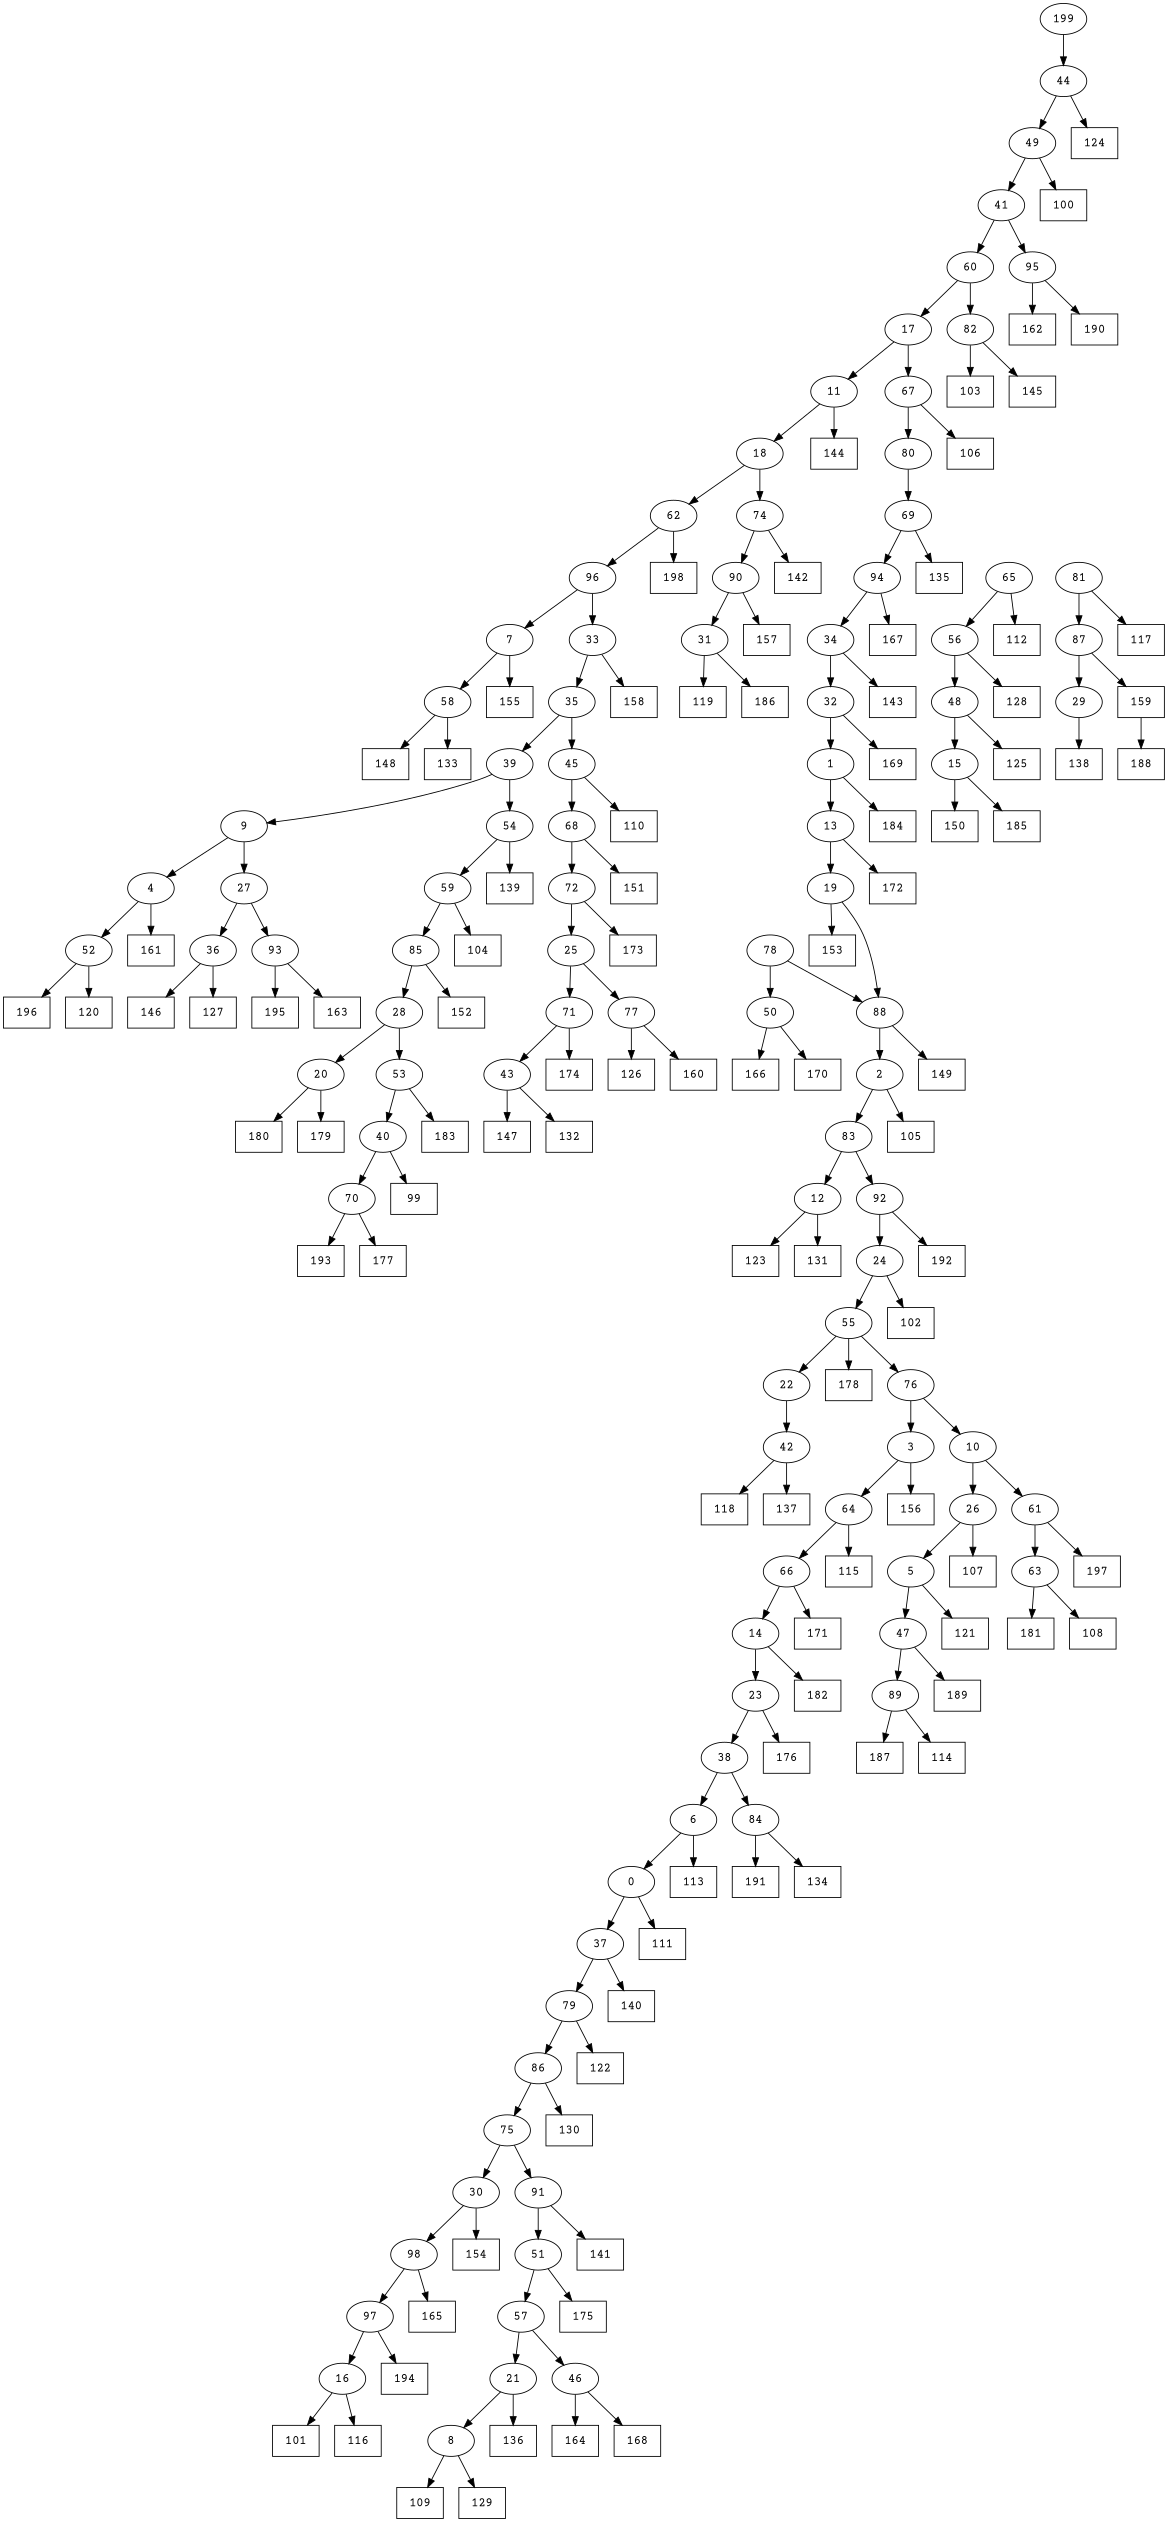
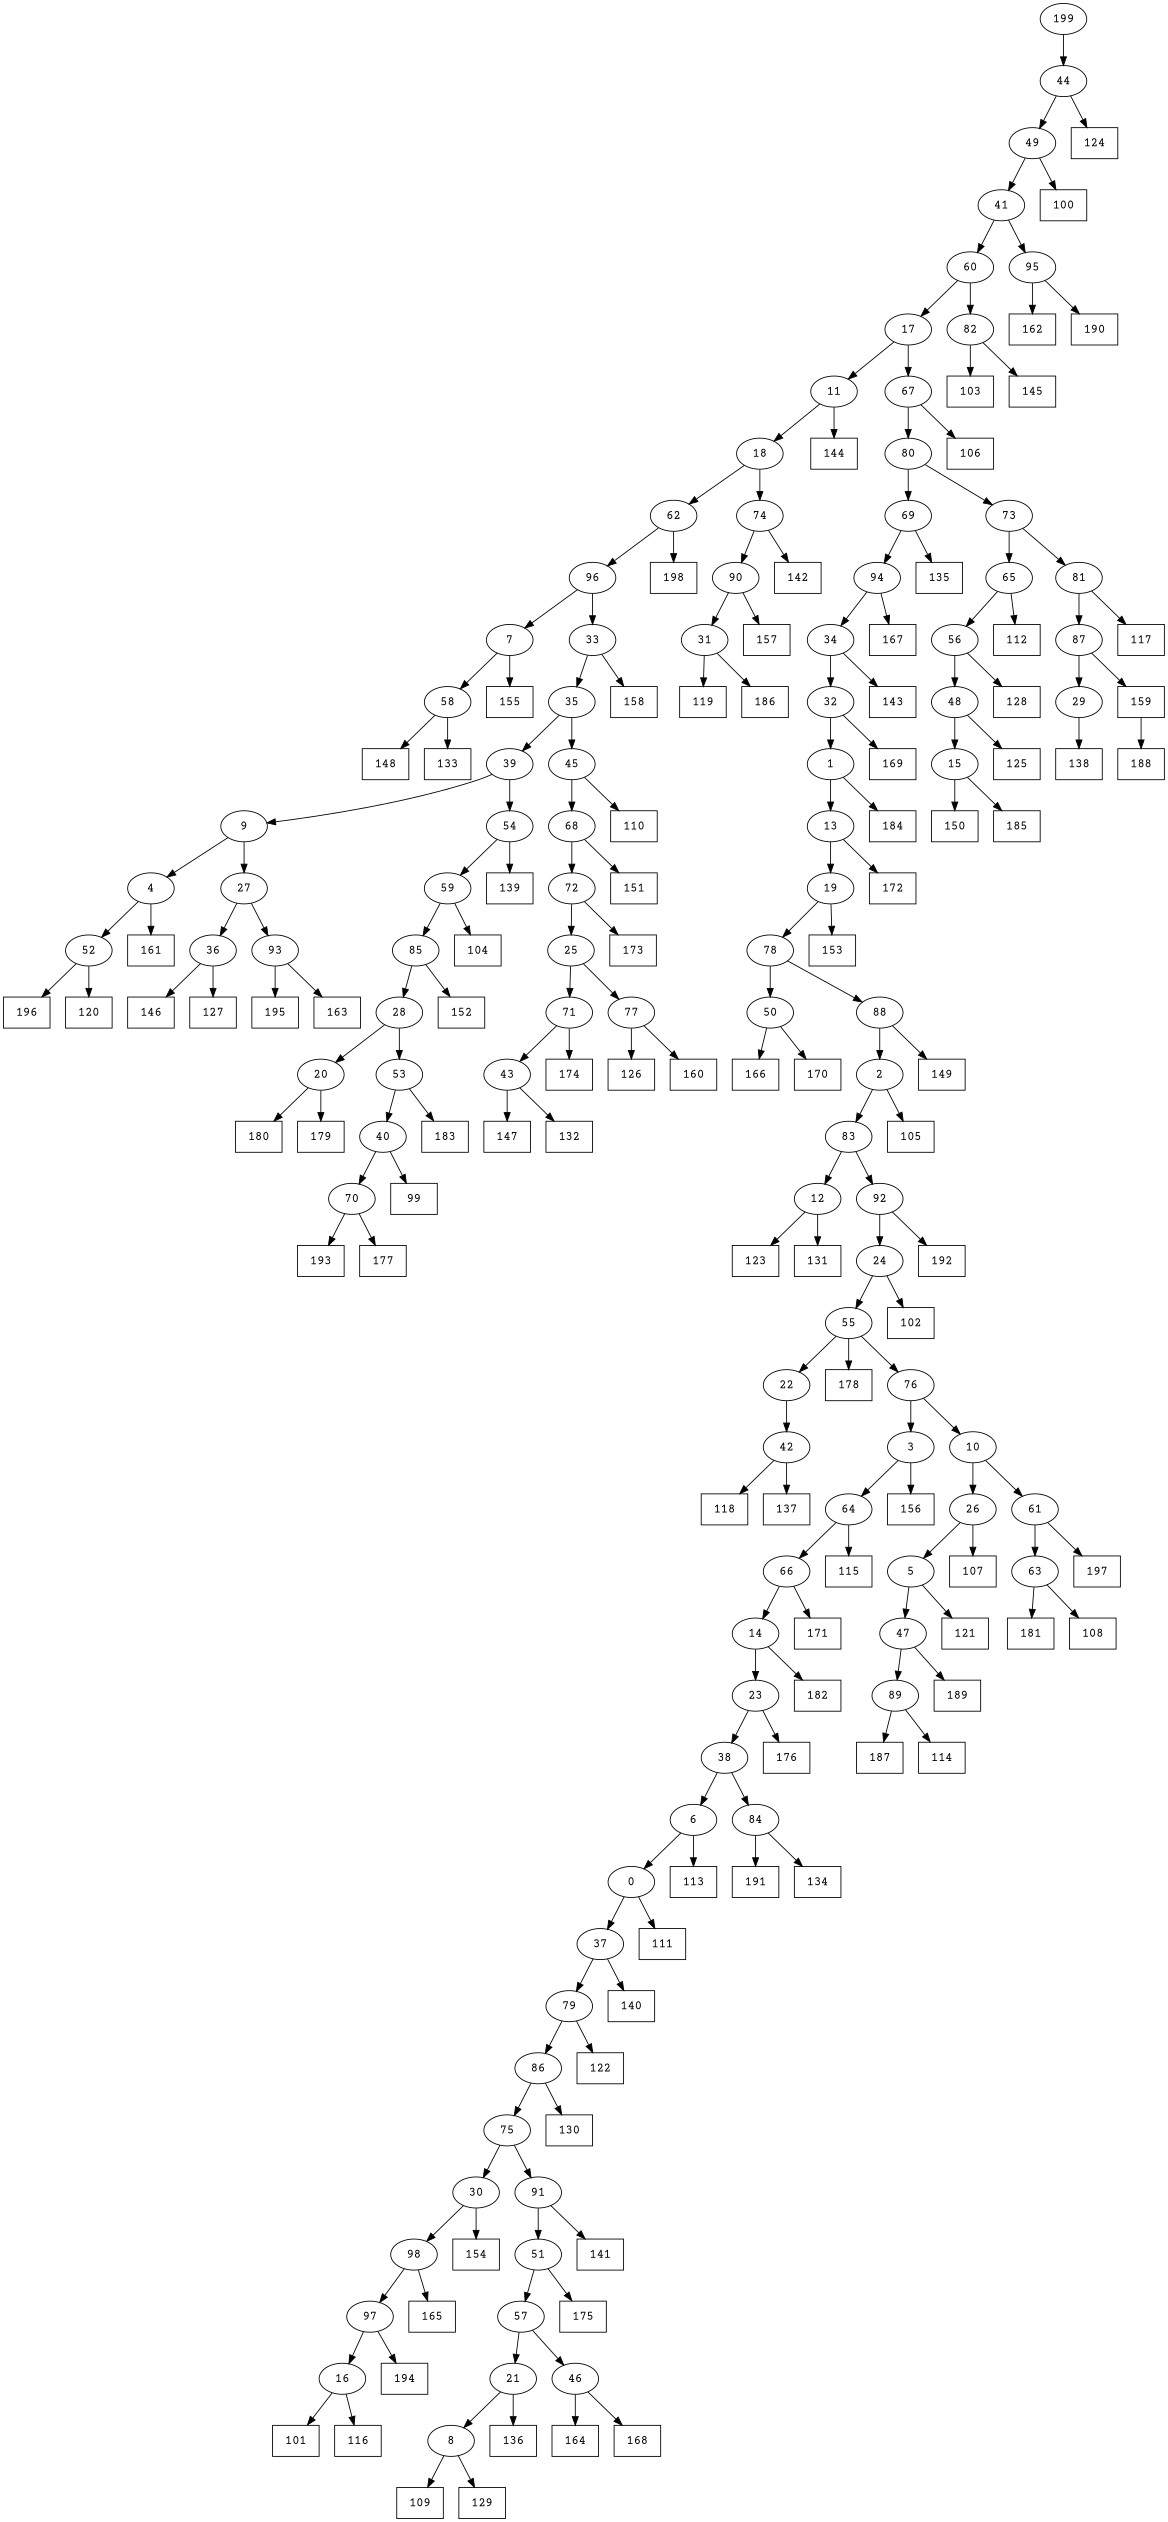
node "73": added
edge "19" -> "88": now "19" -> "78"
